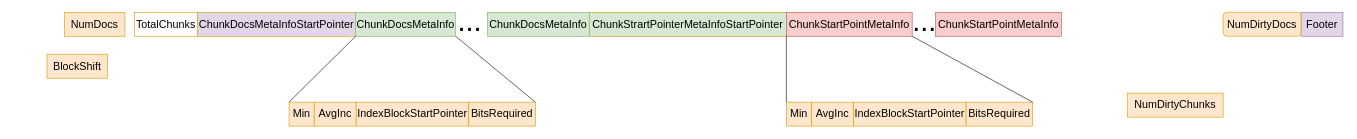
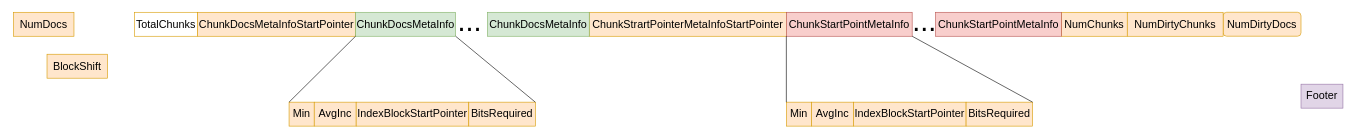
node "NumDocs": moved (94, 24) -> (43, 24)
node "ChunkDocsMetaInfoStartPointer": fillcolor #e1d5e7 -> #ffe6cc
node "ChunkStrartPointerMetaInfoStartPointer": fillcolor #d5e8d4 -> #ffe6cc
node "NumChunks": added
node "Footer": moved (1323, 24) -> (1323, 96)
node "NumDirtyChunks": moved (1176, 105) -> (1176, 24)
